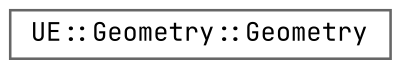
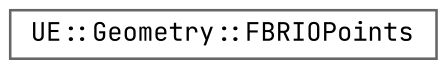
node "UE::Geometry::Geometry": label "UE::Geometry::Geometry" -> "UE::Geometry::FBRIOPoints"
